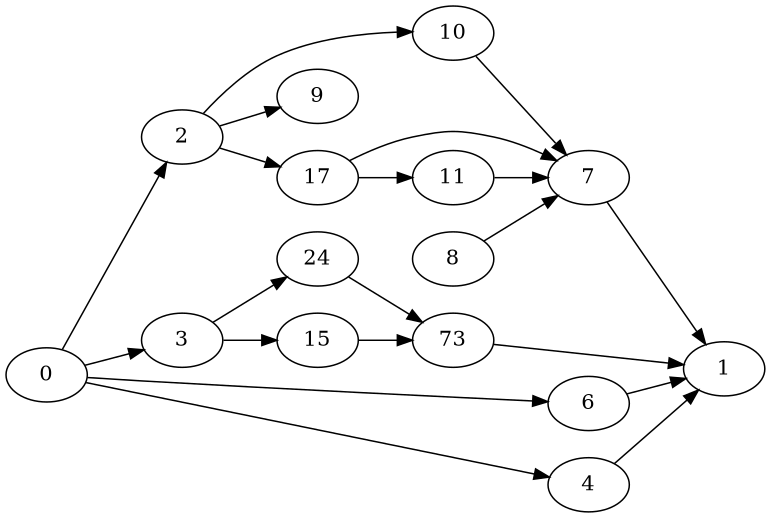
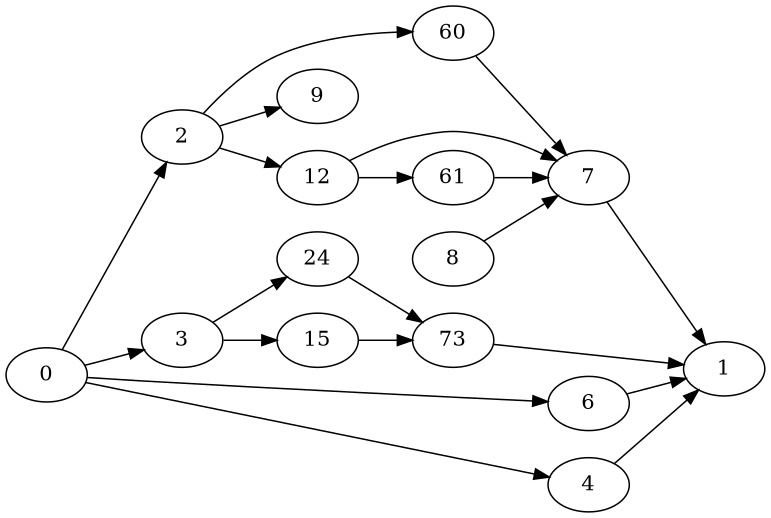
node "10": label "10" -> "60"
node "17": label "17" -> "12"
node "11": label "11" -> "61"
